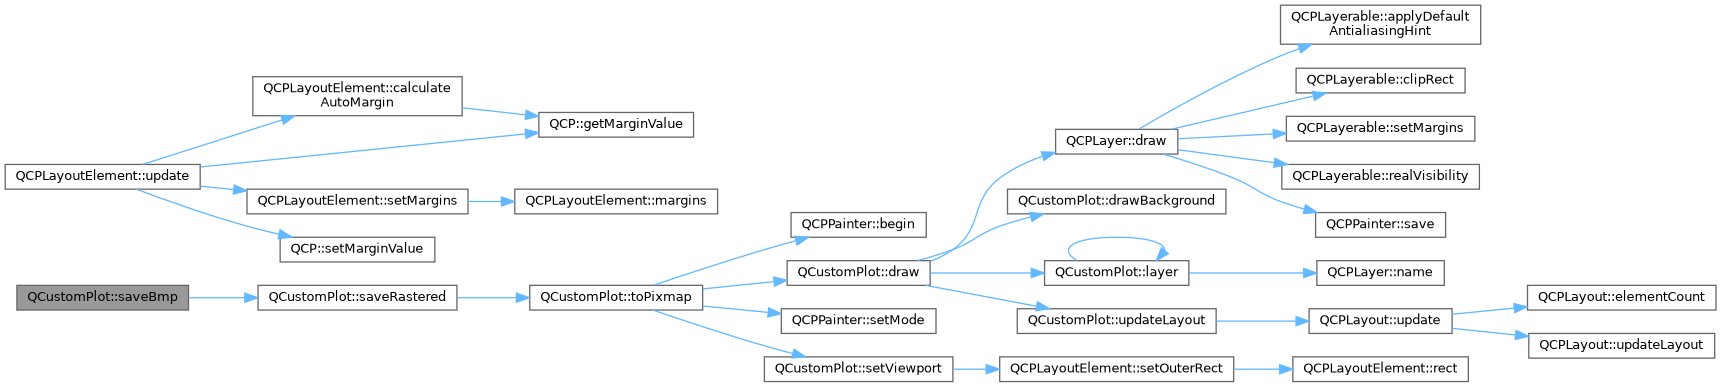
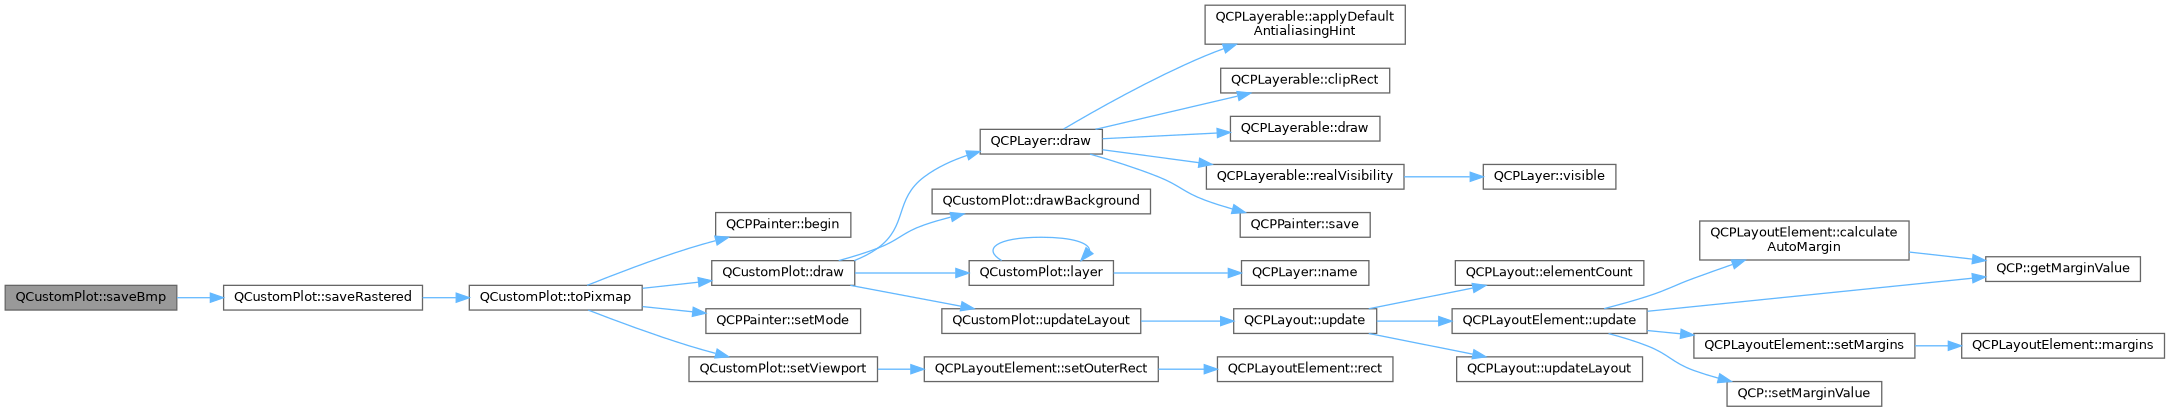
node "QCPLayerable::setMargins": label "QCPLayerable::setMargins" -> "QCPLayerable::draw"
node "QCPLayer::visible": added
edge "QCPLayout::update" -> "QCPLayoutElement::update": added
